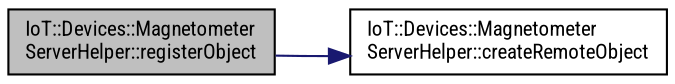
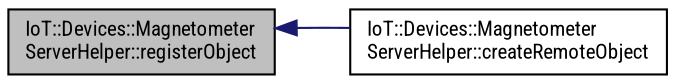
edge "IoT::Devices::Magnetometer ServerHelper::registerObject" -> "IoT::Devices::Magnetometer ServerHelper::createRemoteObject": reversed
